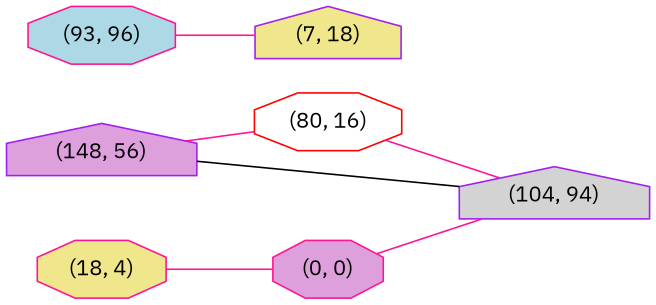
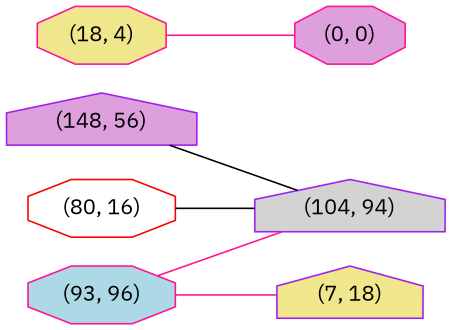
edge "(80, 16)" -- "(148, 56)": removed
edge "(80, 16)" -- "(104, 94)": color deeppink -> black
edge "(104, 94)" -- "(0, 0)": now "(104, 94)" -- "(93, 96)"
